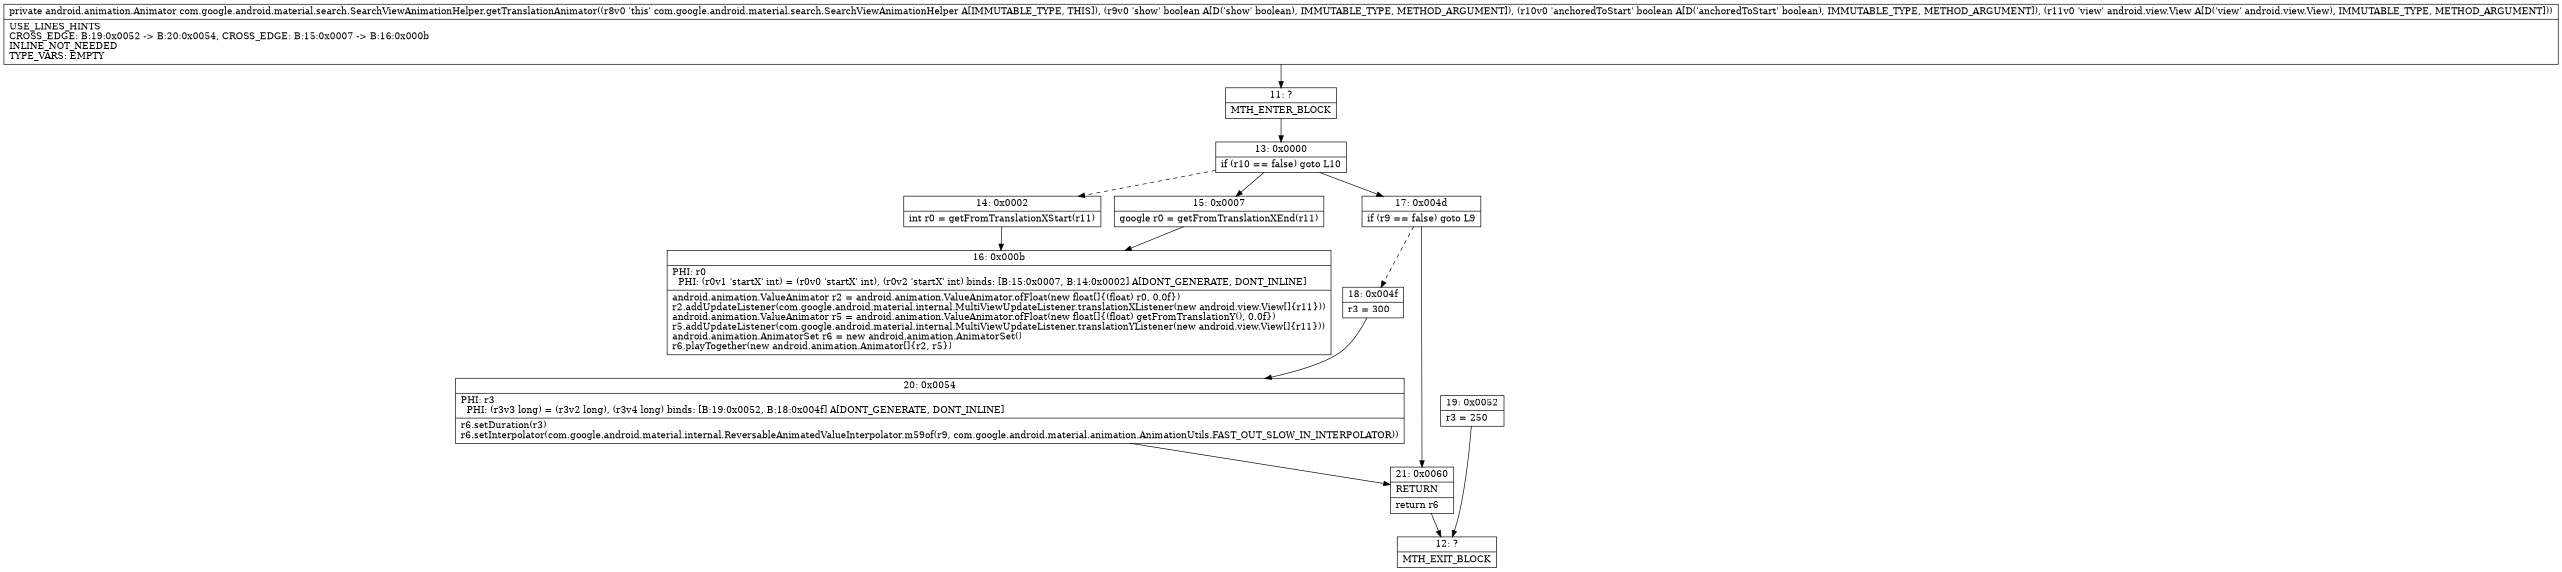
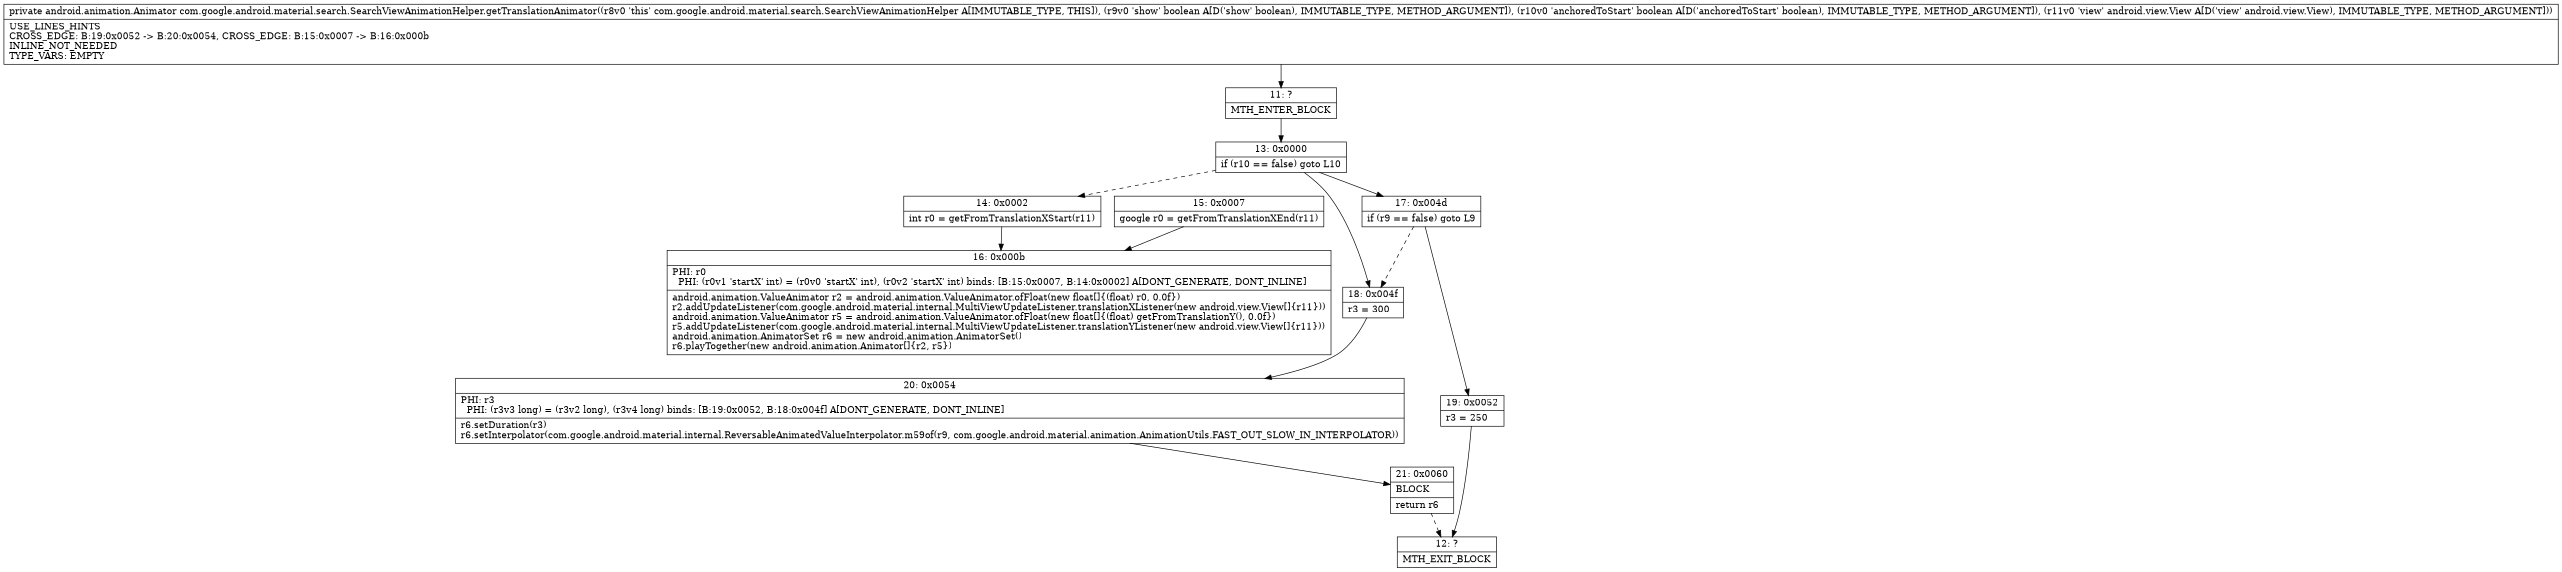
edge "13: 0x0000" -> "15: 0x0007": now "13: 0x0000" -> "18: 0x004f"
edge "17: 0x004d" -> "21: 0x0060": now "17: 0x004d" -> "19: 0x0052"
node "21: 0x0060": text "RETURN" -> "BLOCK"
edge "21: 0x0060" -> "12: ?": style solid -> dashed
